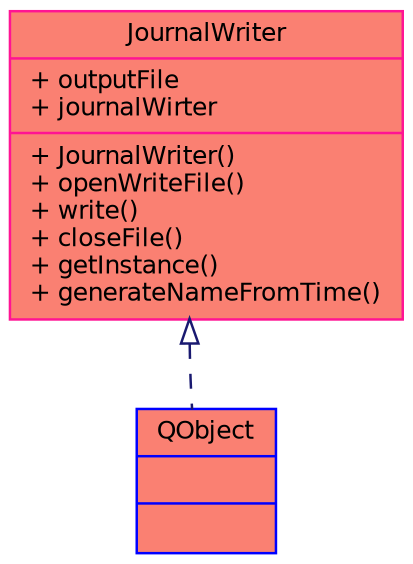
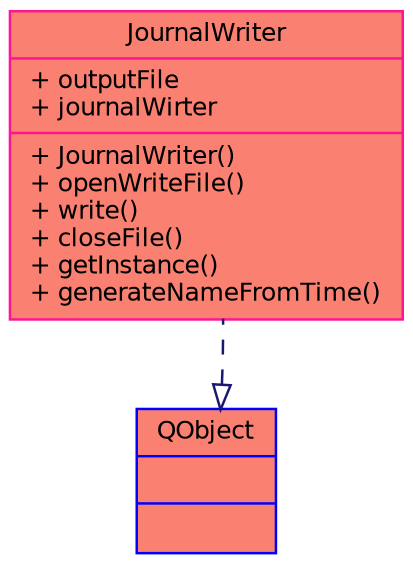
edge "QObject" -> "JournalWriter": reversed
